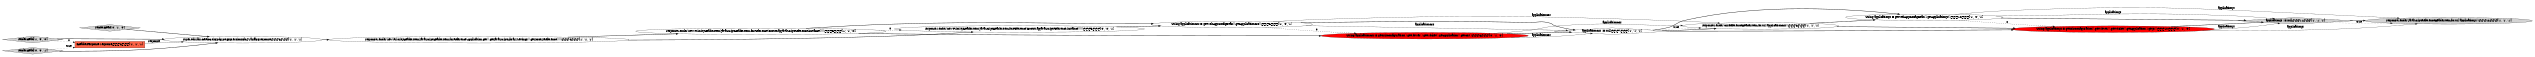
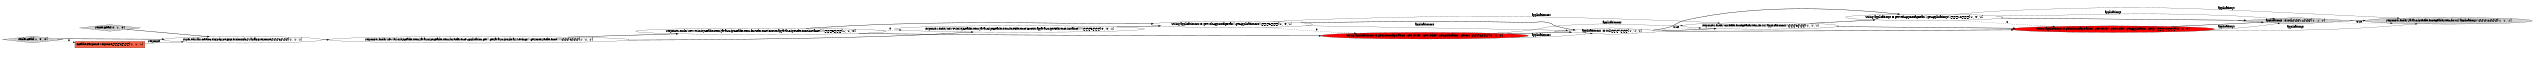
node "renderHead['0', '0', '1']": removed
